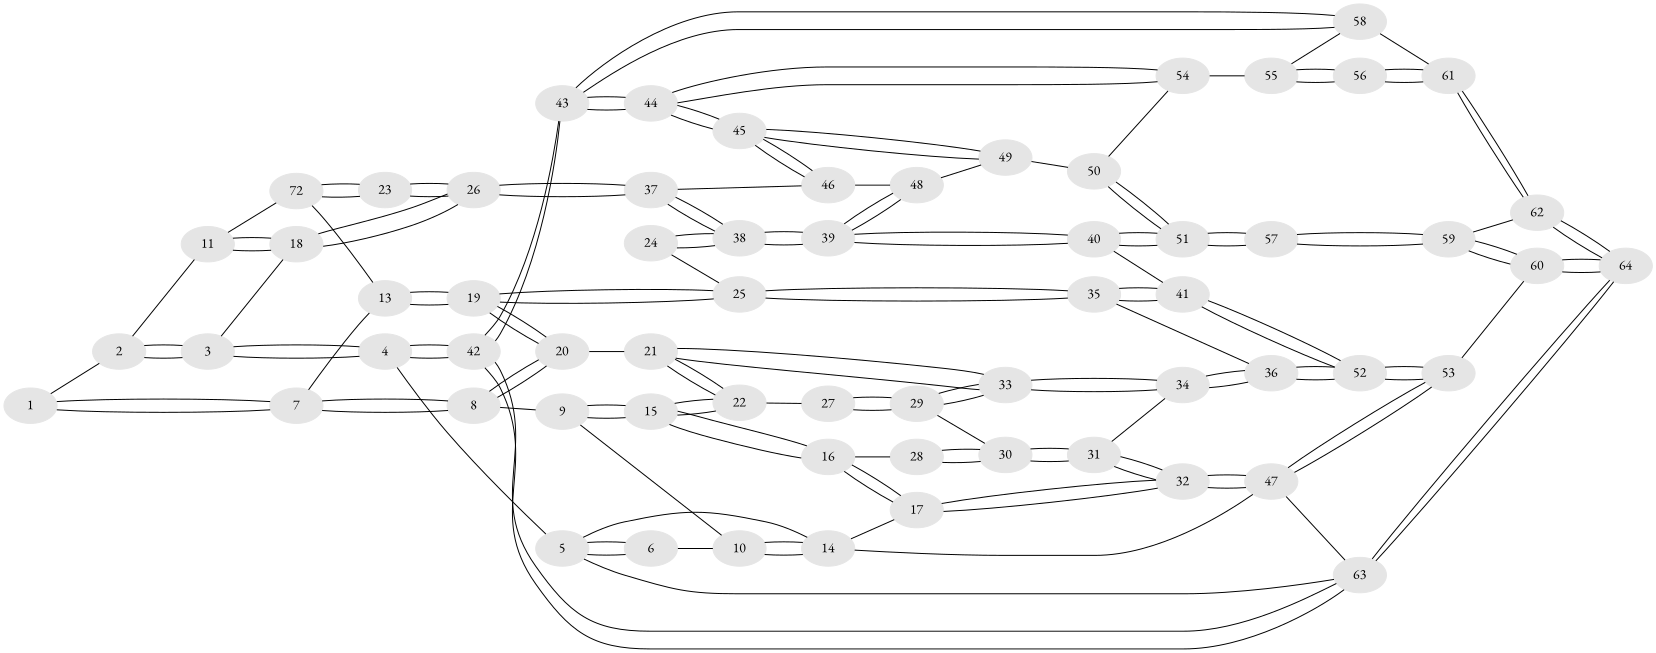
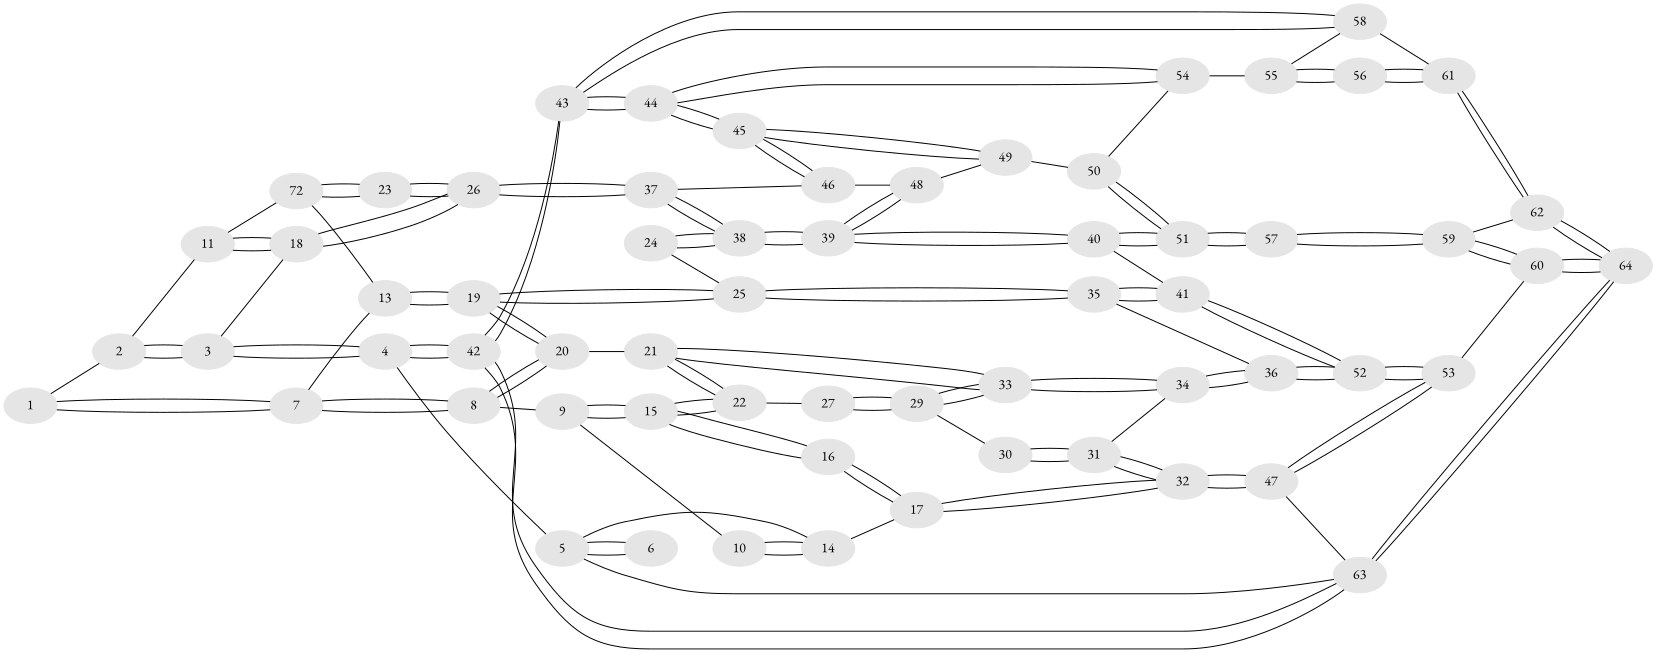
node "28": removed
edge "6" -- "10": removed
edge "47" -- "14": removed
